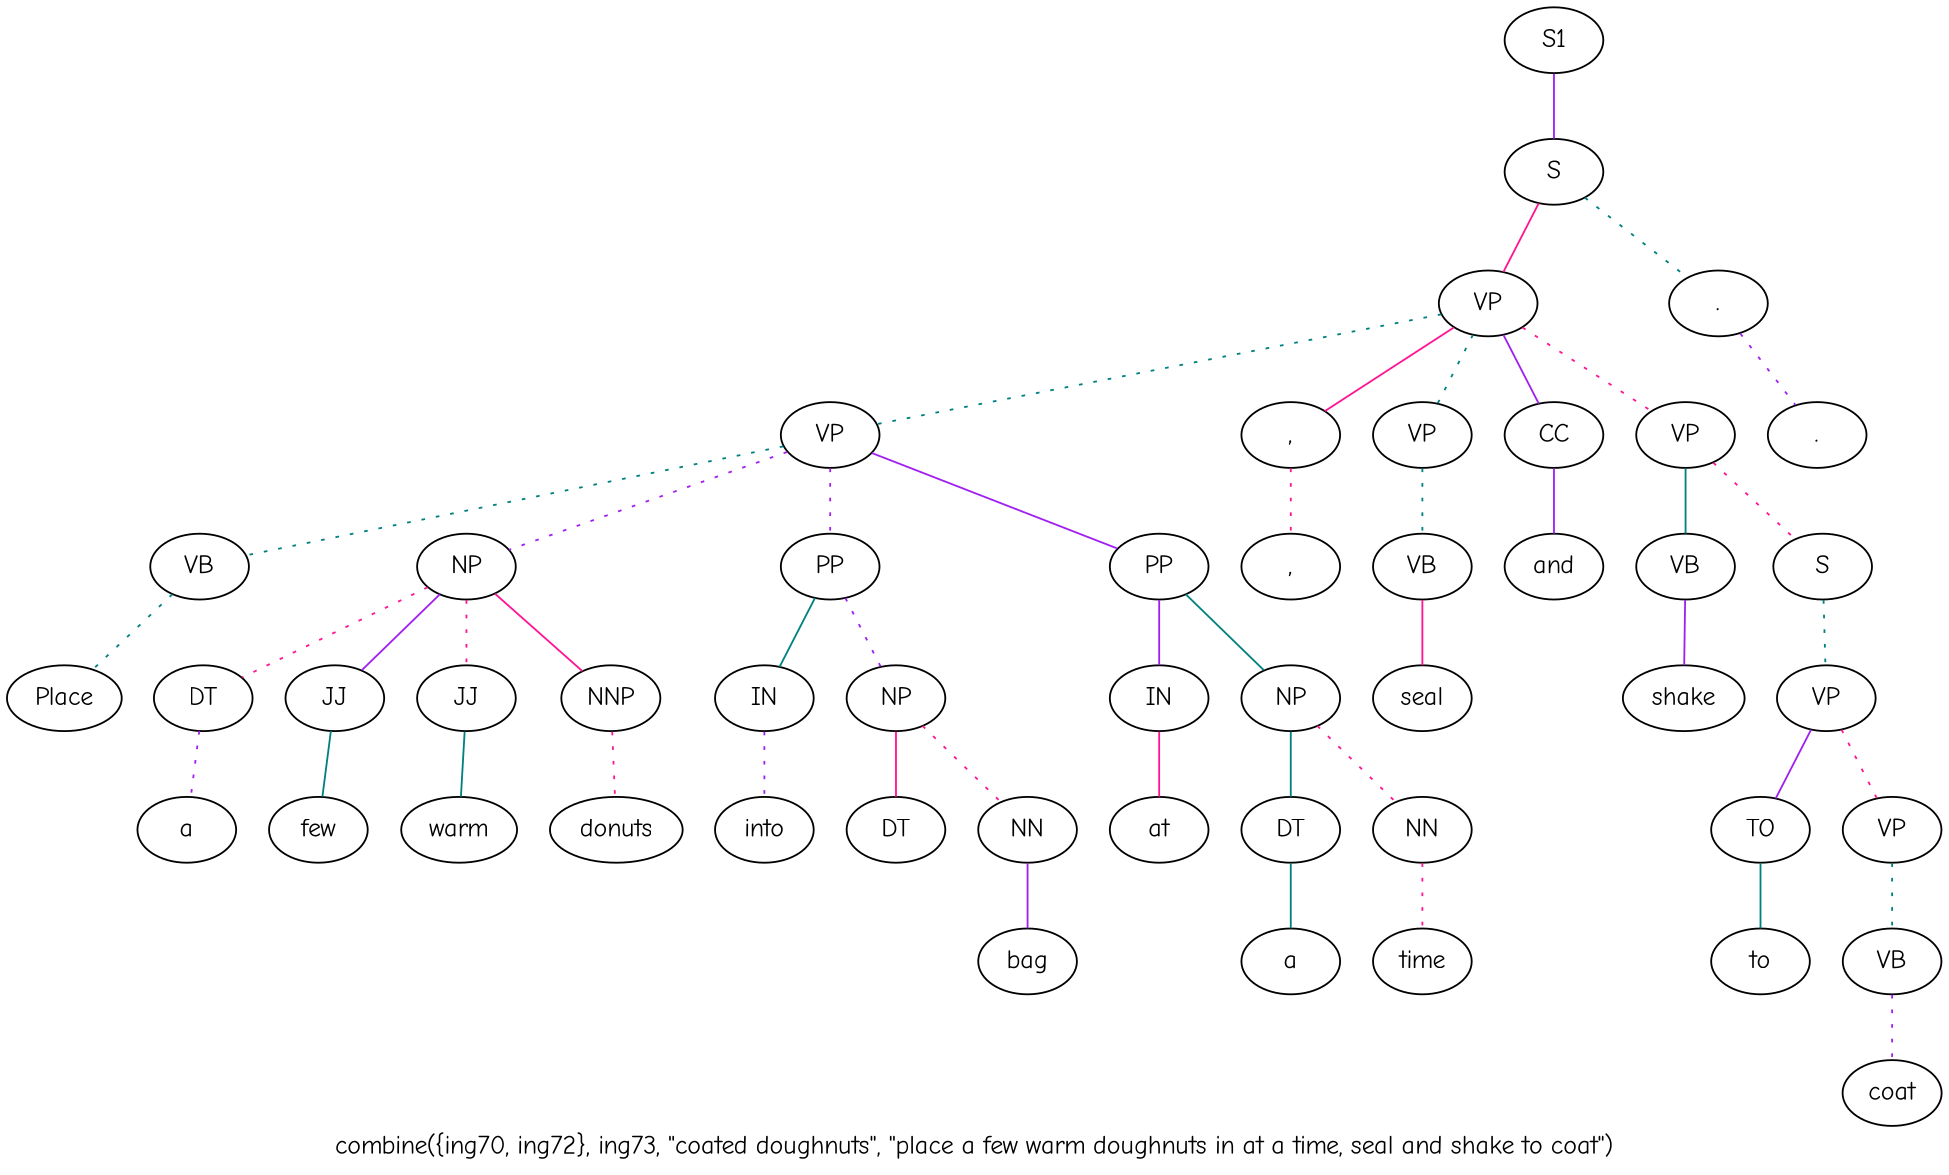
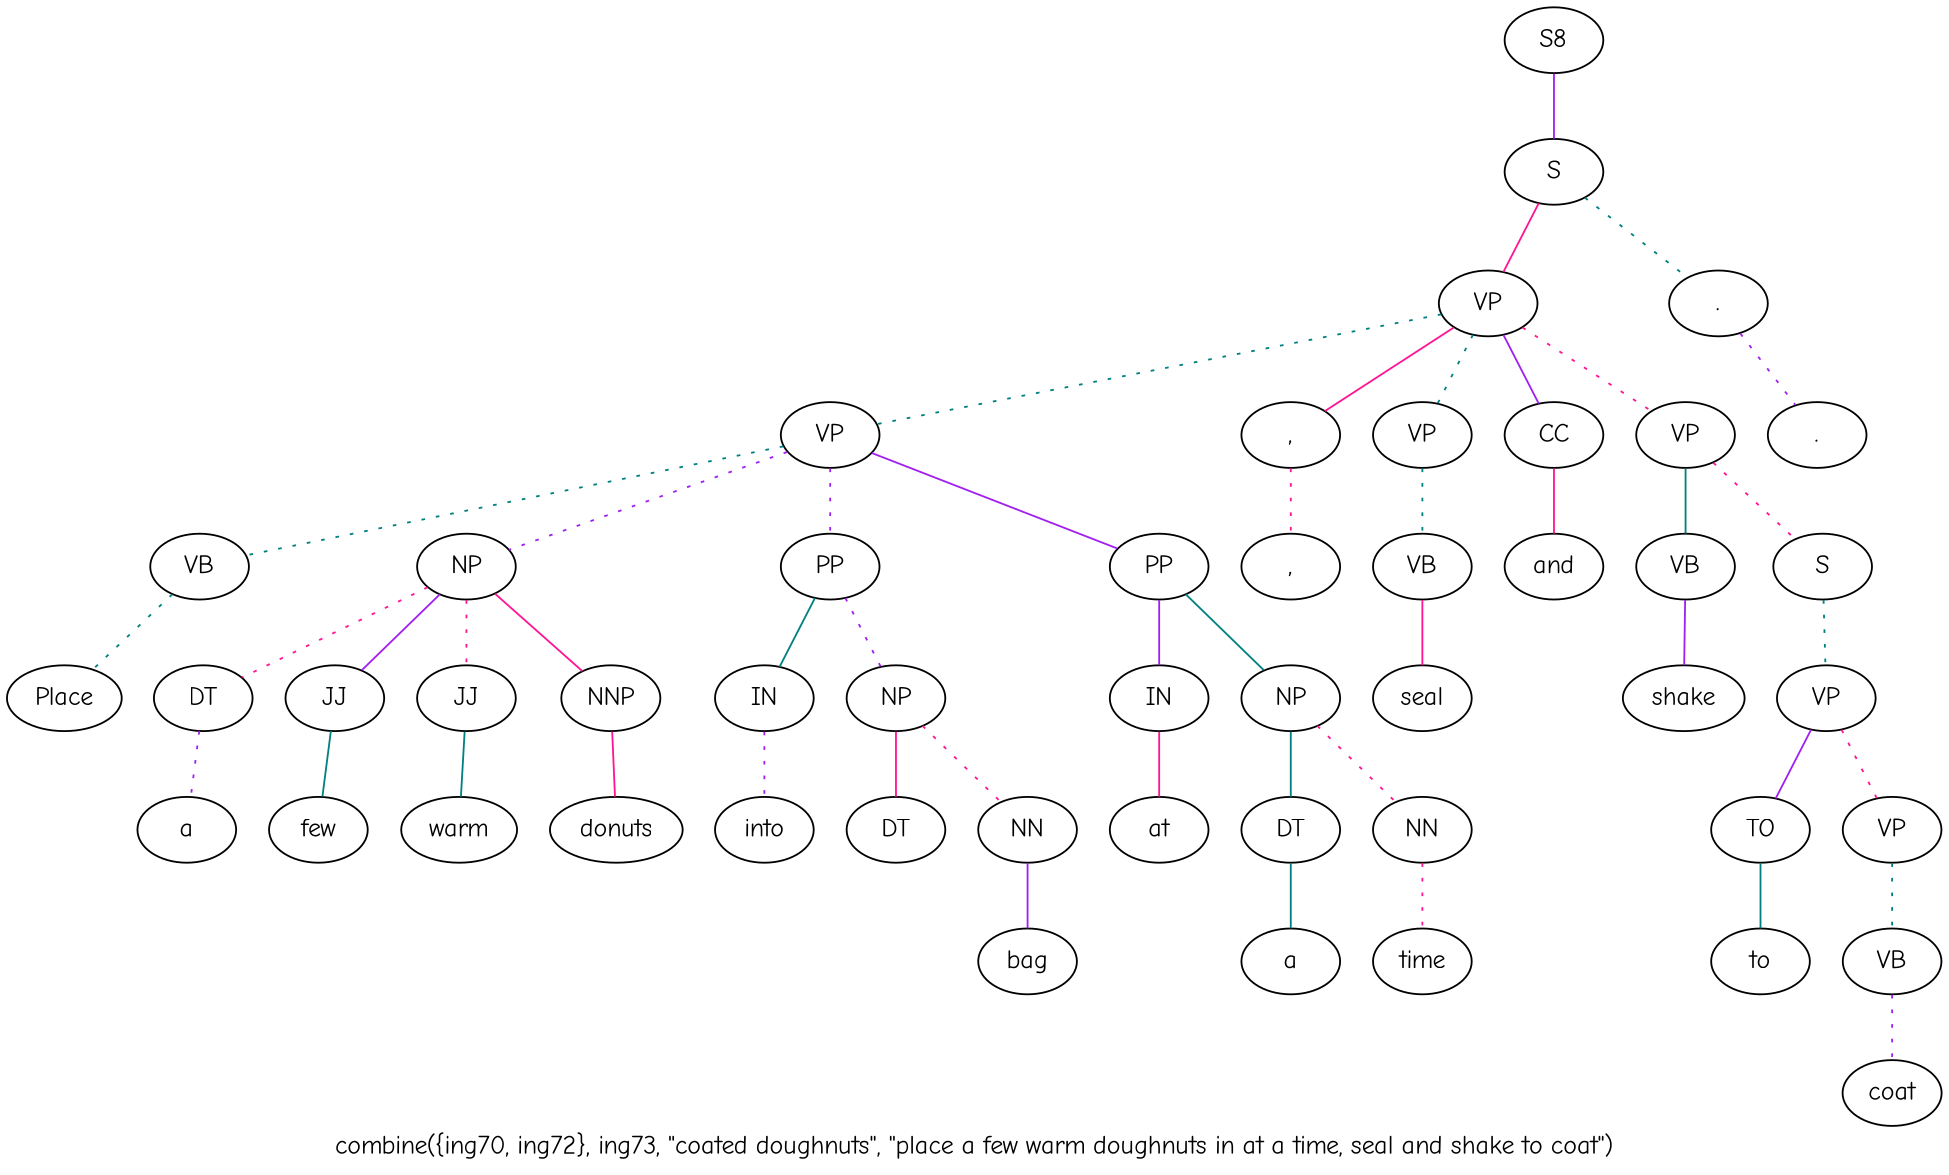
node "S1": label "S1" -> "S8"
edge "CC" -- "and": color purple -> deeppink
edge "NNP" -- "donuts": style dotted -> solid
